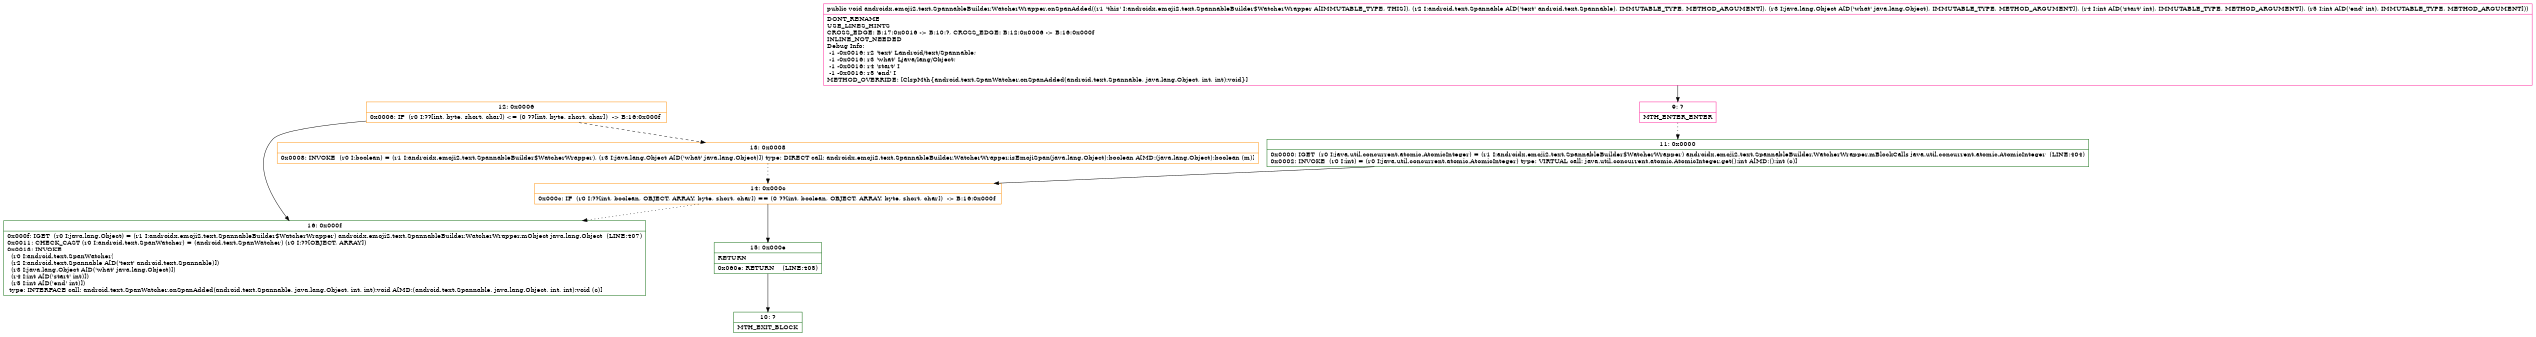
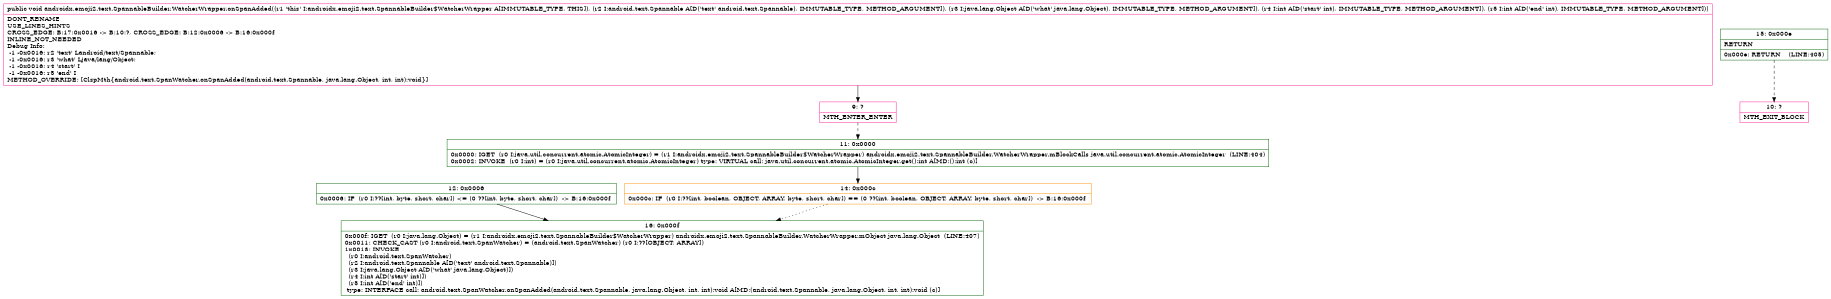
node "12: 0x0006": color darkorange -> darkgreen
edge "9: ?" -> "11: 0x0000": style dotted -> dashed
node "13: 0x0008": removed
edge "14: 0x000c" -> "15: 0x000e": removed
node "16: 0x000f": text "0x0013: INVOKE" -> "1x0013: INVOKE"
node "15: 0x000e": text "0x060e: RETURN    (LINE:405)" -> "0x000e: RETURN    (LINE:405)"
edge "15: 0x000e" -> "10: ?": style solid -> dashed
node "10: ?": color darkgreen -> deeppink
